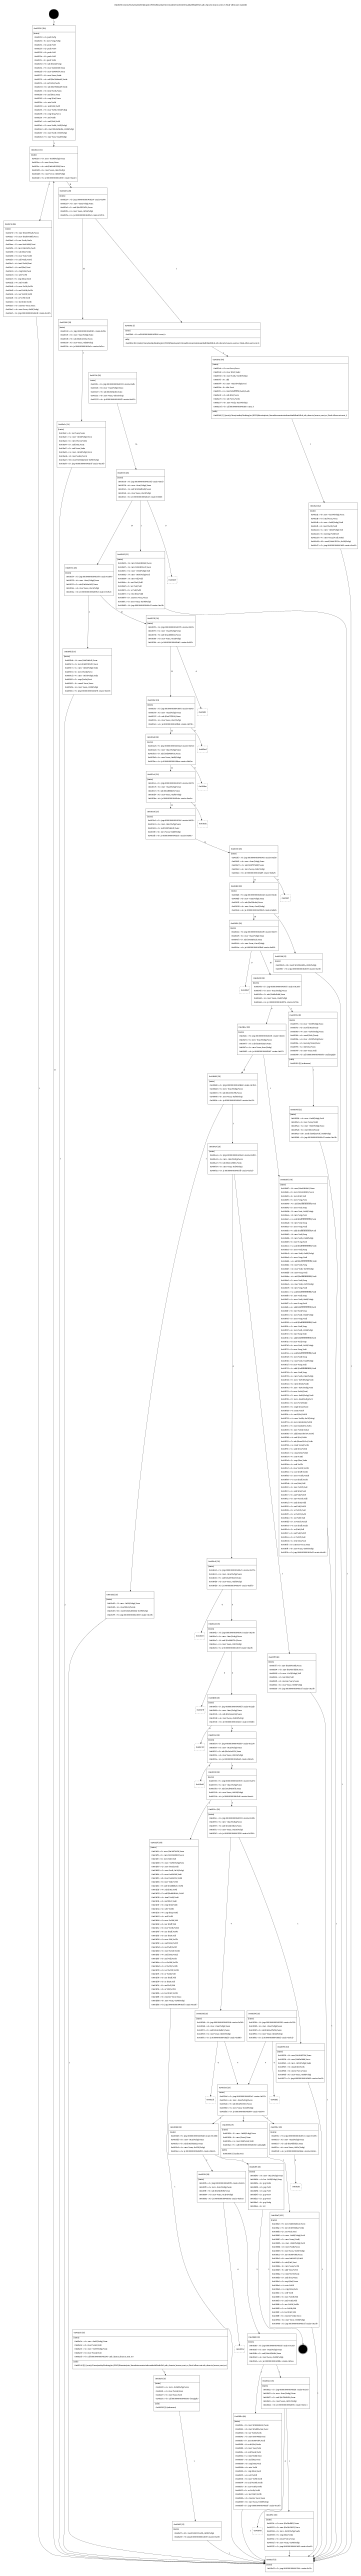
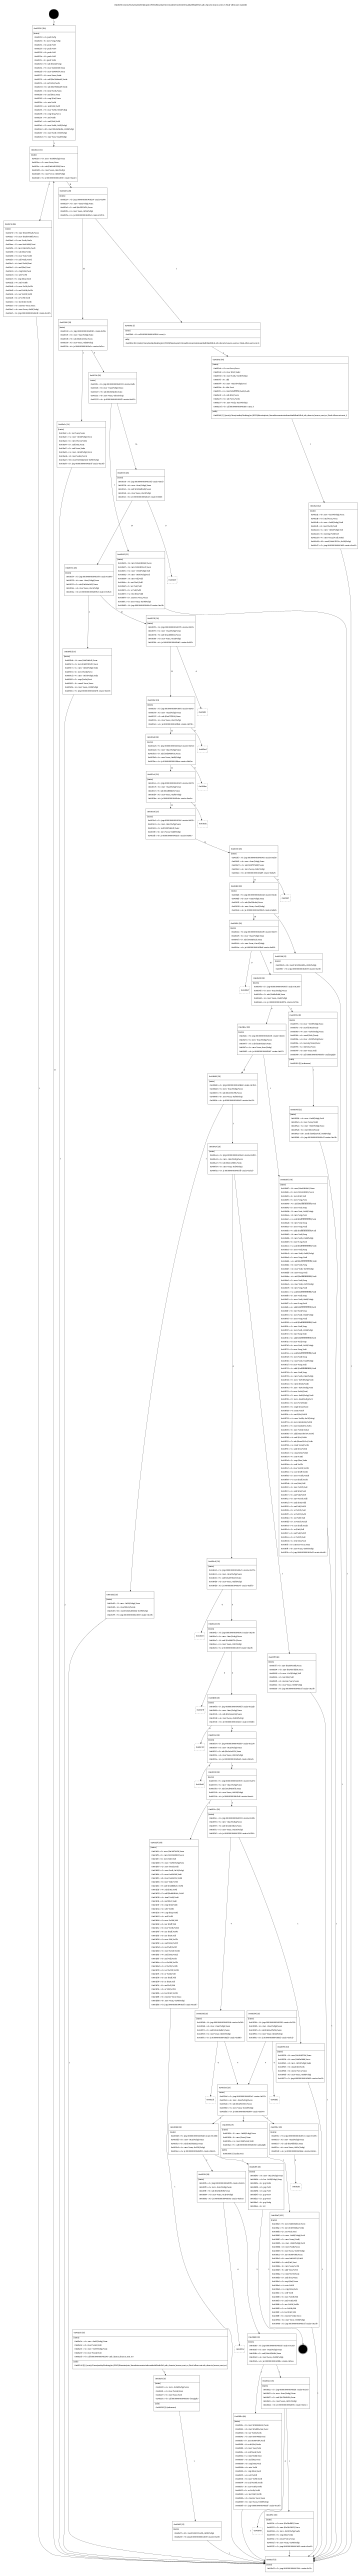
edge "0x401300 [28]" -> "0x40131c [28]": added, label "15"
edge "0x401338 [28]" -> "0x401652 [53]": now "0x40131c [28]" -> "0x401652 [53]"
